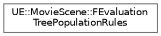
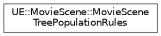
node "UE::MovieScene::FEvaluation TreePopulationRules": label "UE::MovieScene::FEvaluation TreePopulationRules" -> "UE::MovieScene::MovieScene TreePopulationRules"
